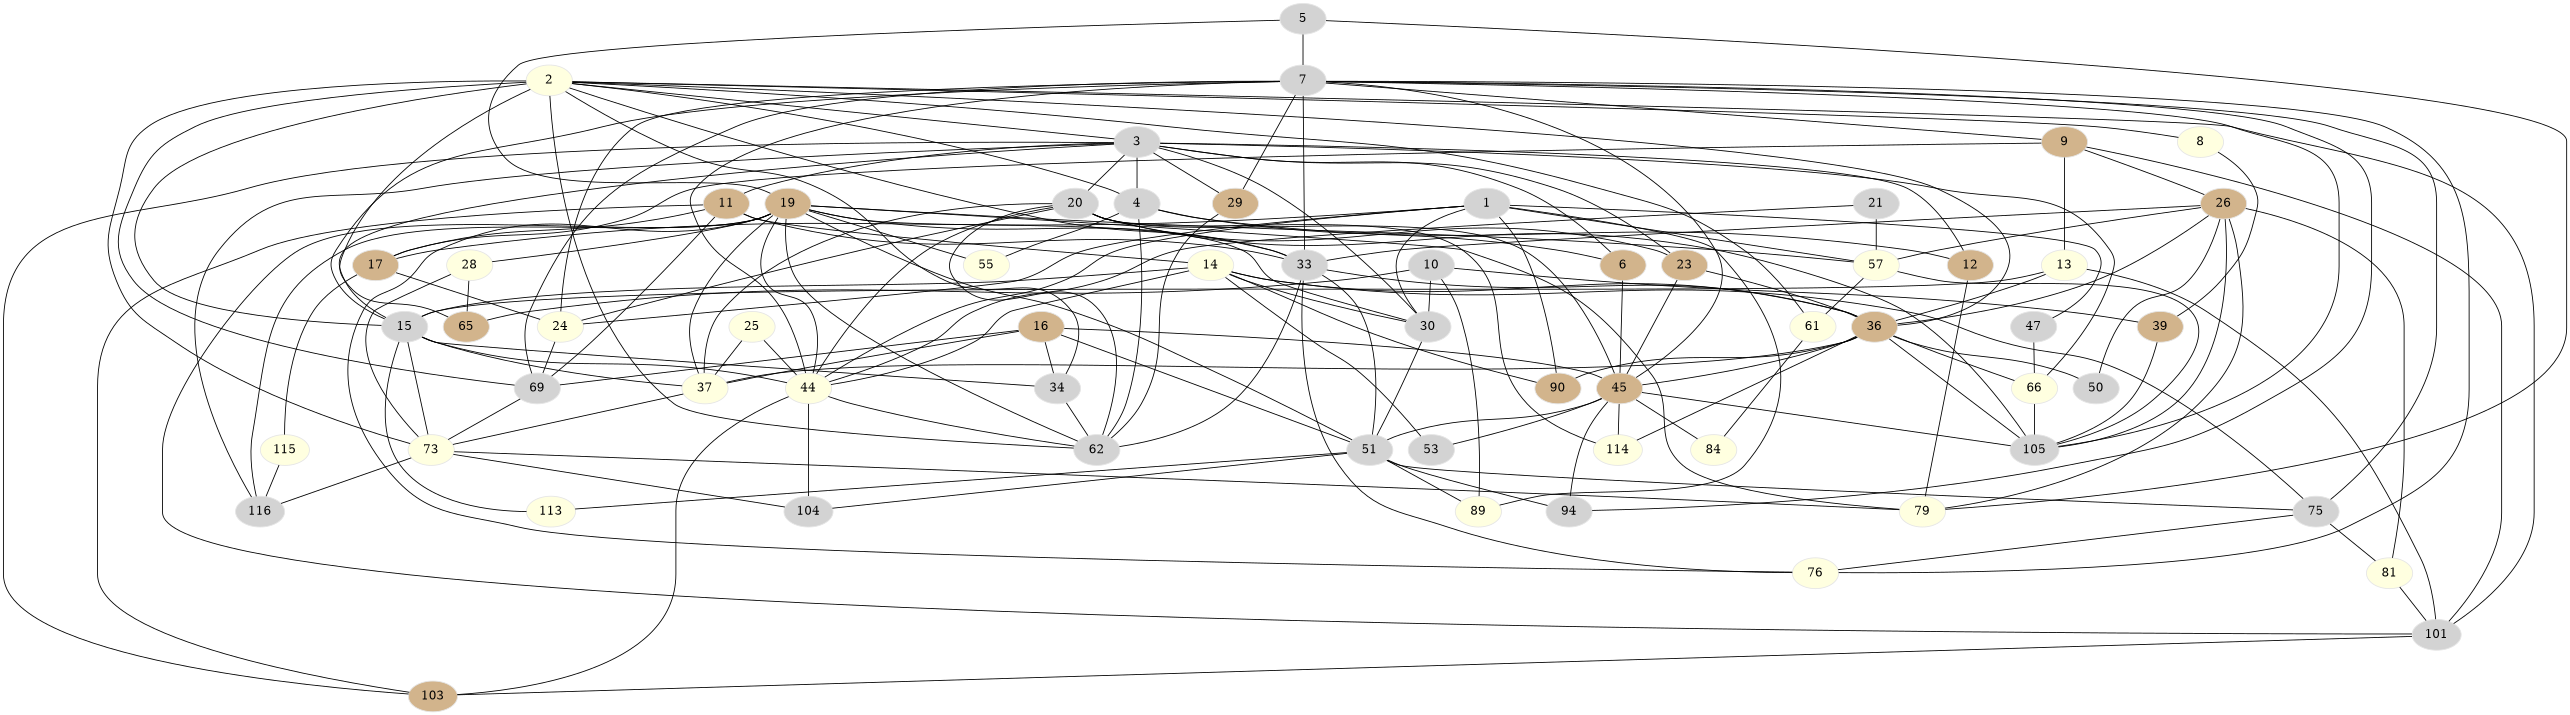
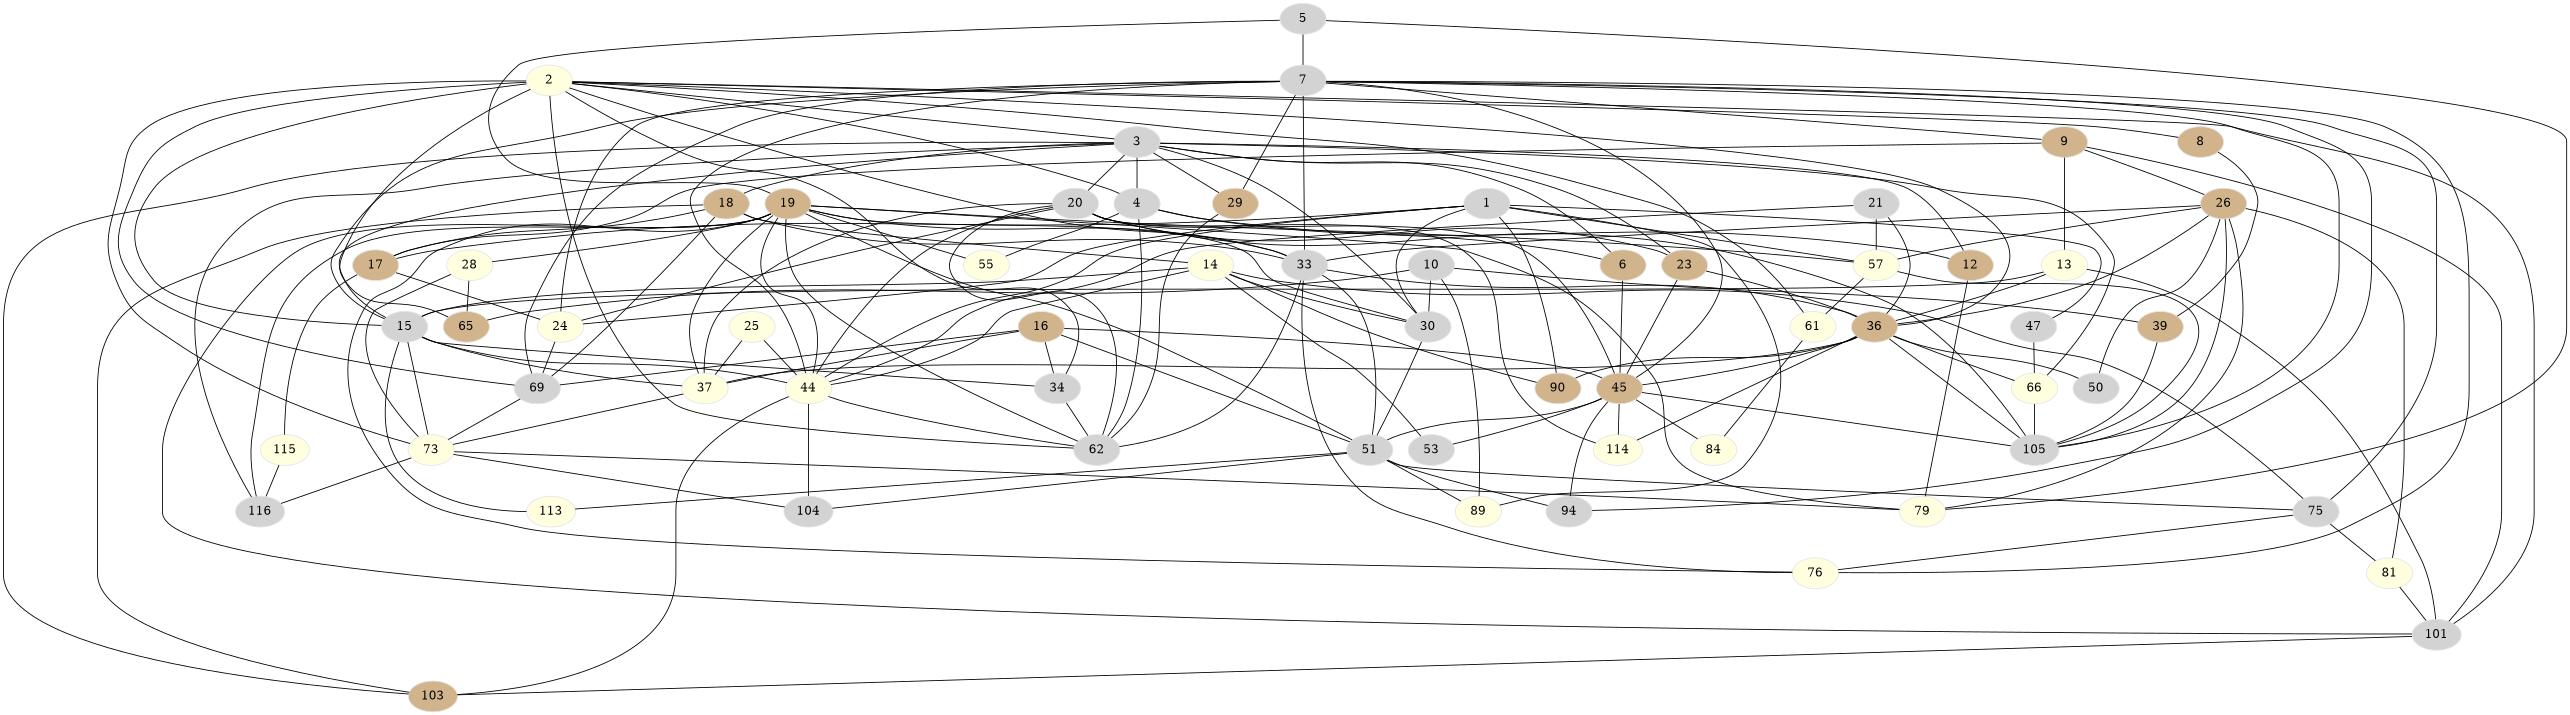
node "8": fillcolor lightyellow -> tan
node "11": label "11" -> "18"
edge "14" -- "36": now "21" -- "36"
